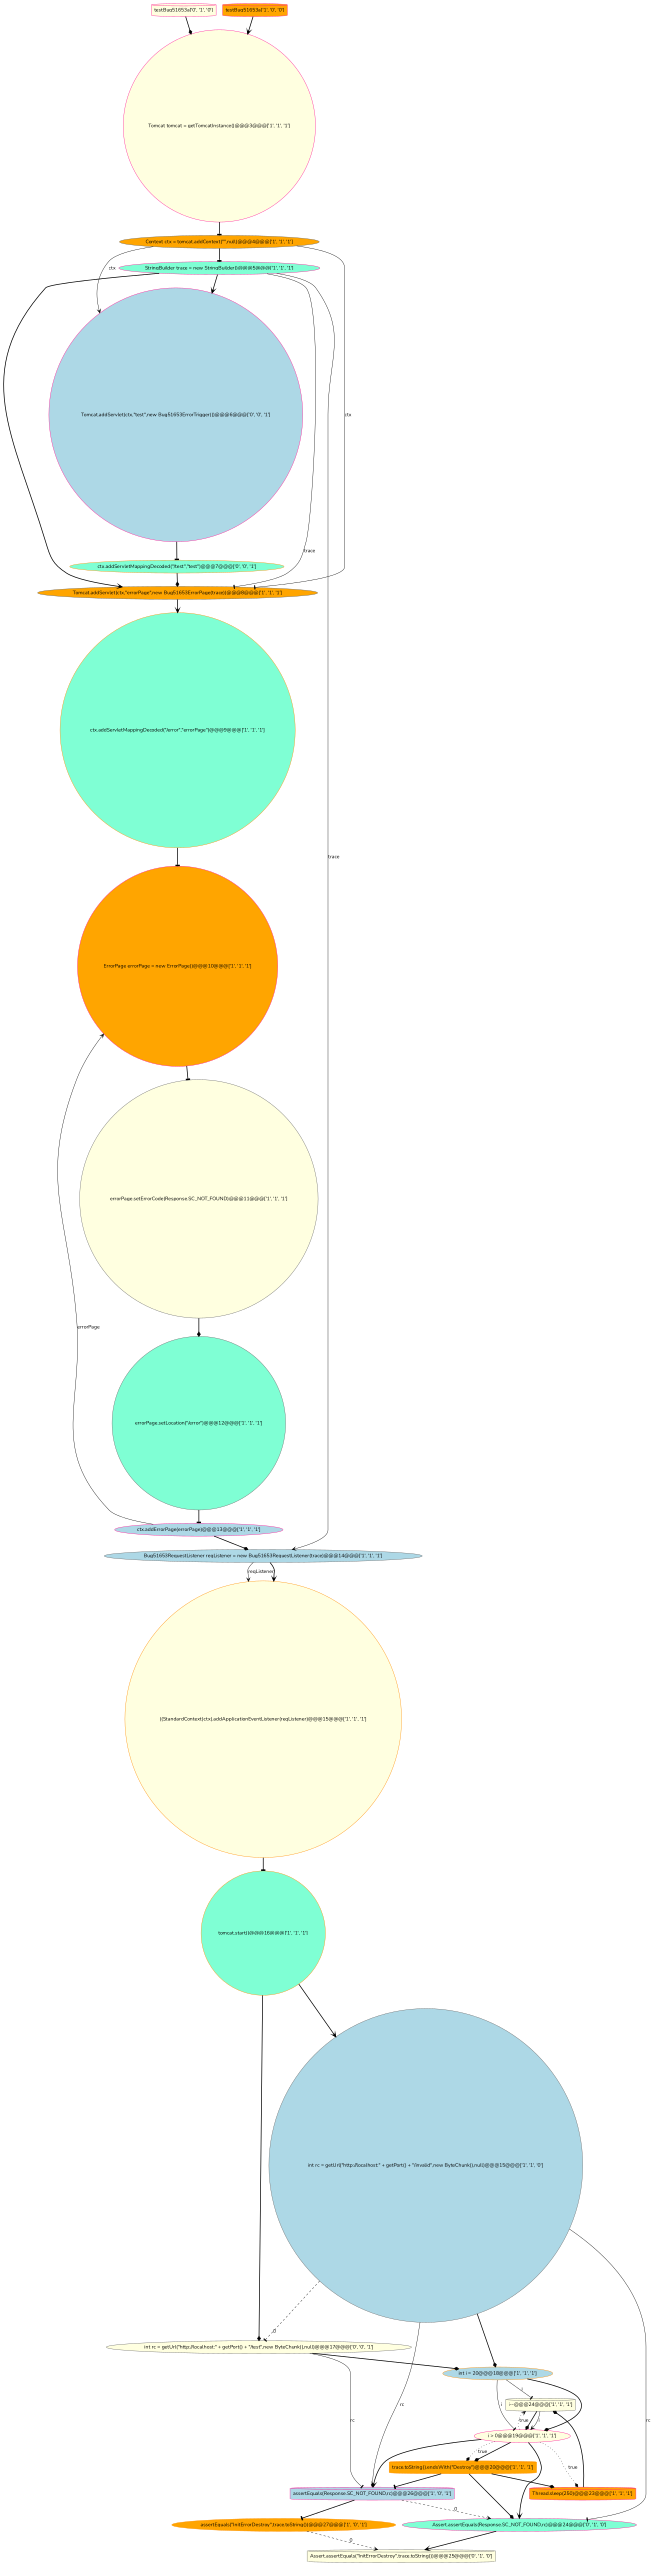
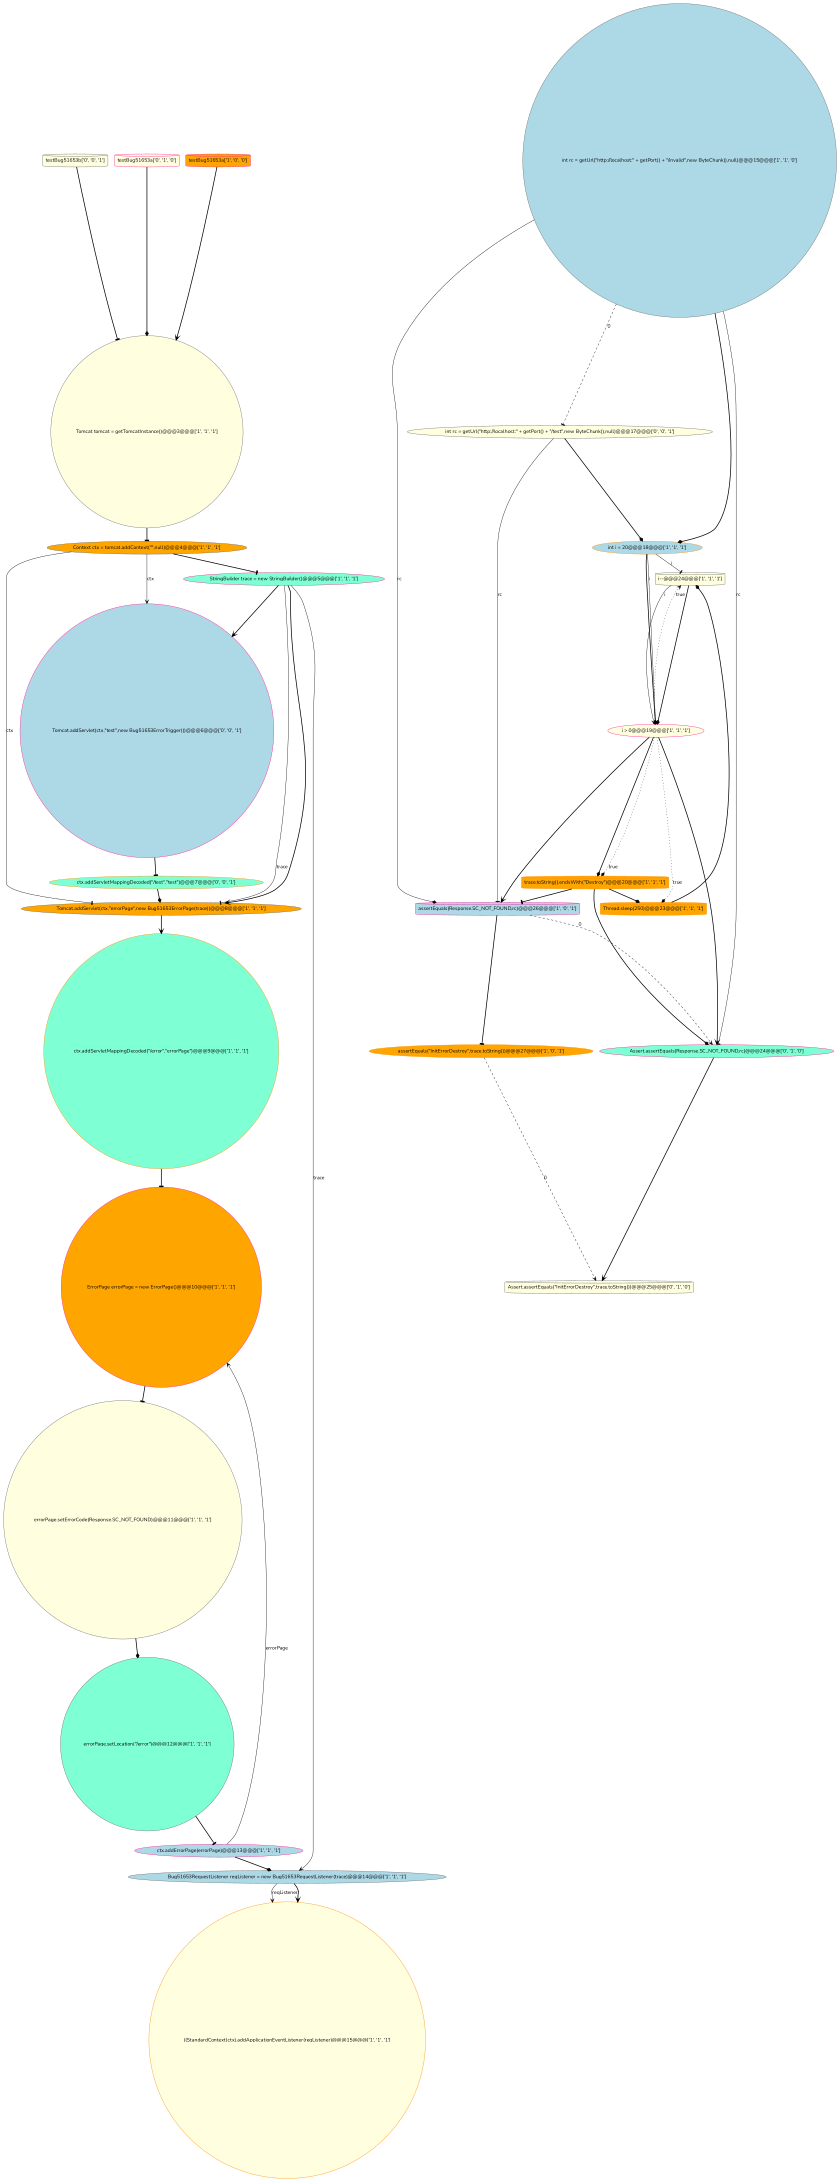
node "Tomcat tomcat = getTomcatInstance()@@@3@@@['1', '1', '1']": color deeppink -> gray40
node "testBug51653b['0', '0', '1']": added
node "tomcat.start()@@@16@@@['1', '1', '1']": removed
node "Thread.sleep(250)@@@23@@@['1', '1', '1']": color deeppink -> darkorange
